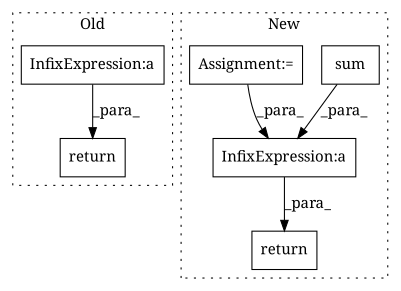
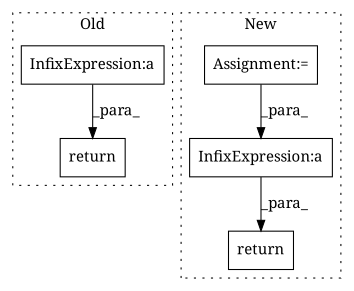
node "sum": removed
